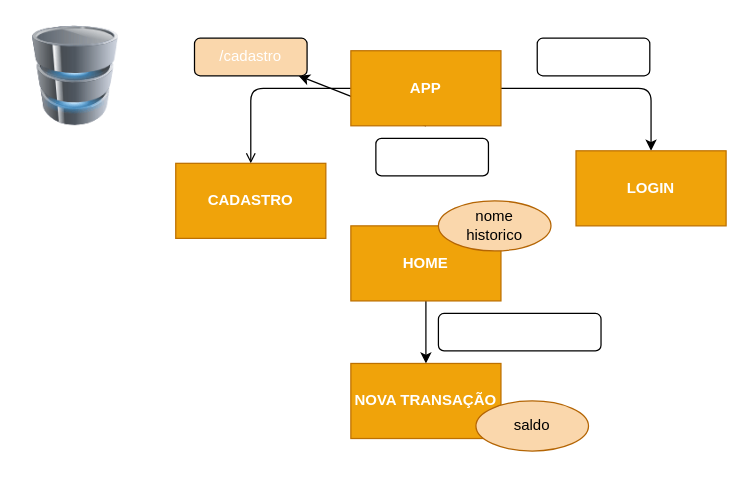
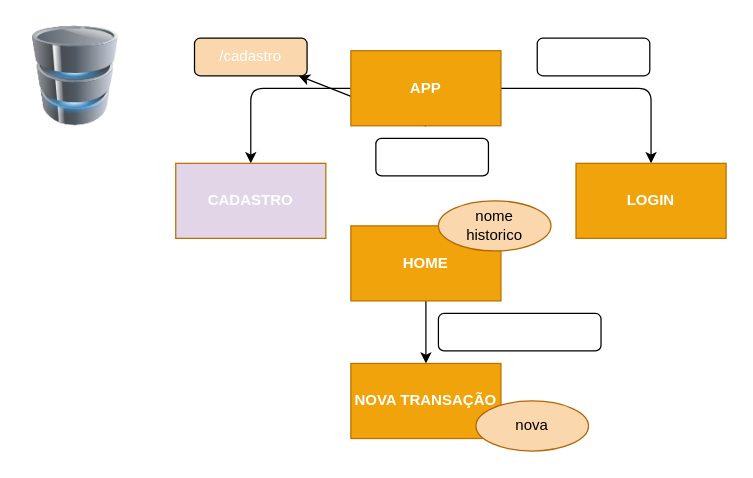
edge "APP" -> "CADASTRO": arrowhead open -> classic
node "LOGIN": moved (651, 188) -> (651, 201)
node "CADASTRO": fillcolor #f0a30a -> #e1d5e7
node "saldo": label "saldo" -> "nova"
